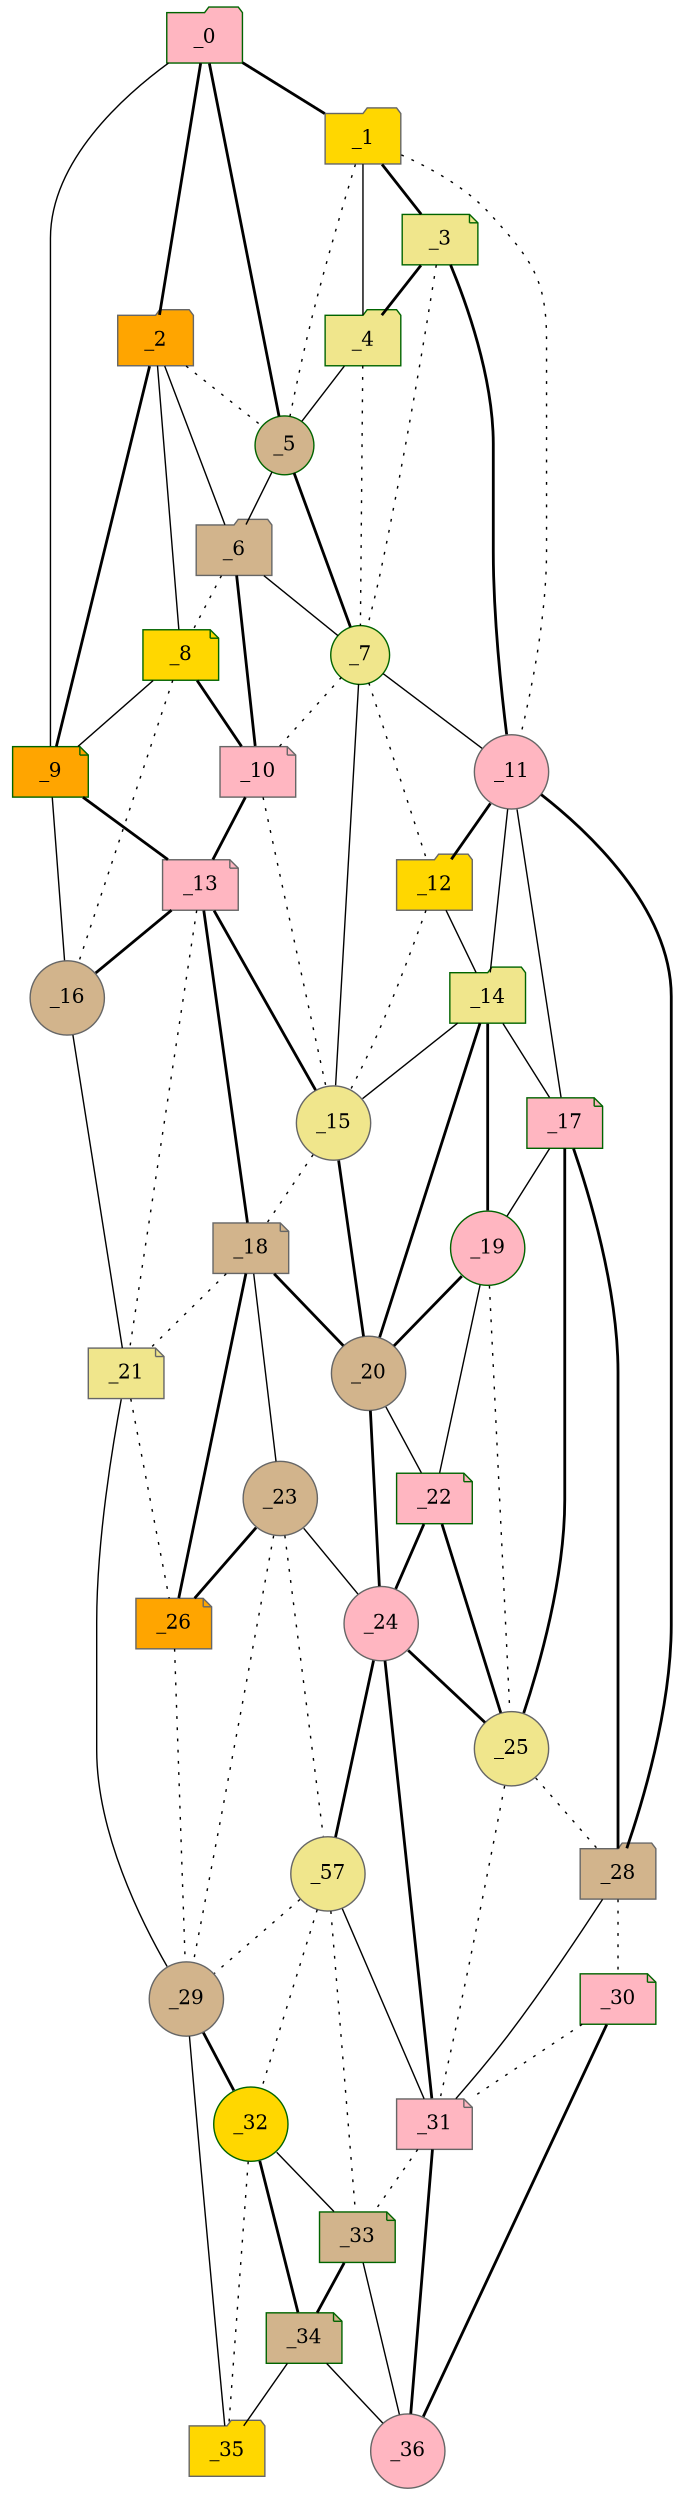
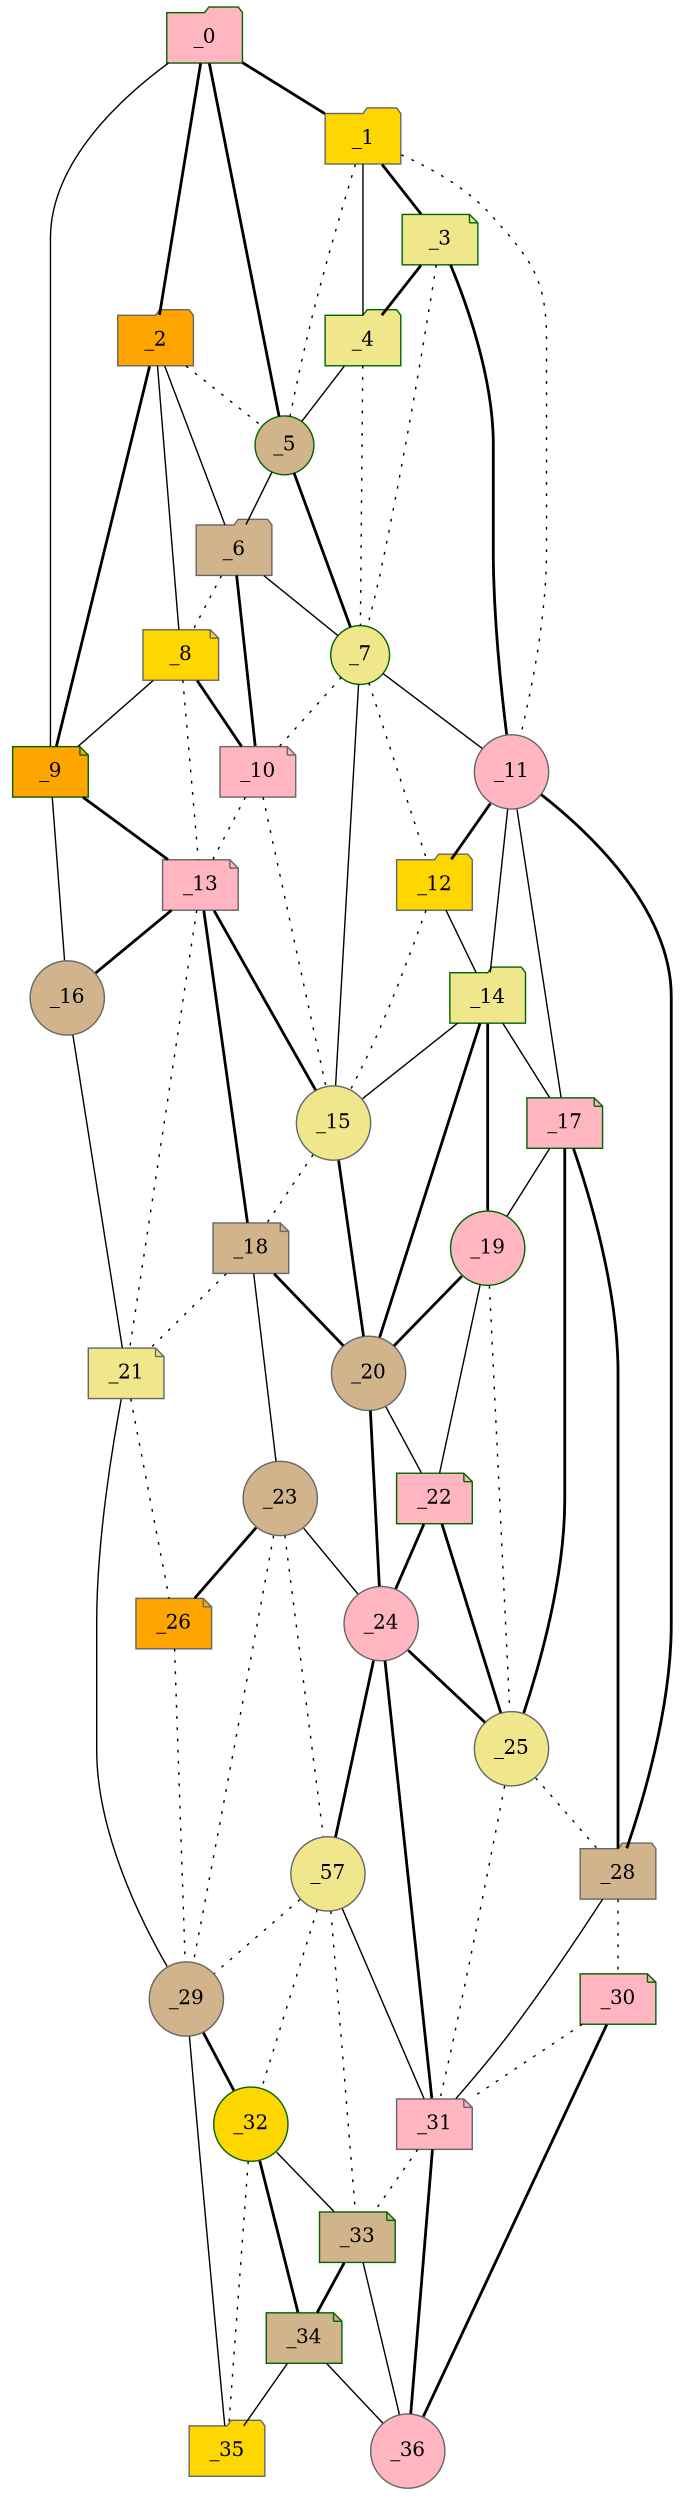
node "_8": color darkgreen -> gray40
edge "_8" -- "_16": now "_8" -- "_13"
edge "_10" -- "_13": style bold -> dotted
edge "_18" -- "_26": removed
